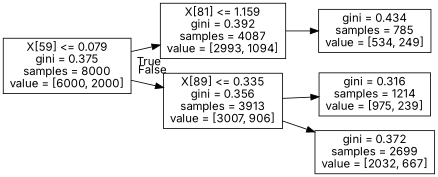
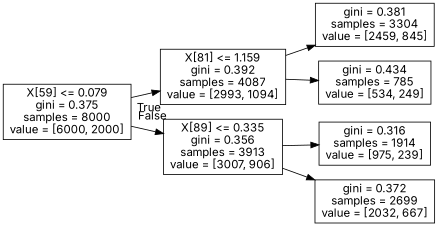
node "gini = 0.381 samples = 3304 value = [2459, 845]": added
node "gini = 0.316 samples = 1214 value = [975, 239]": label "gini = 0.316 samples = 1214 value = [975, 239]" -> "gini = 0.316 samples = 1914 value = [975, 239]"
